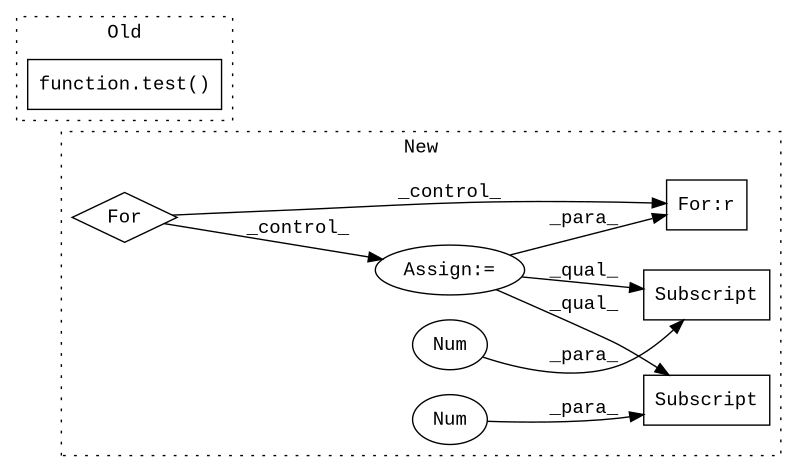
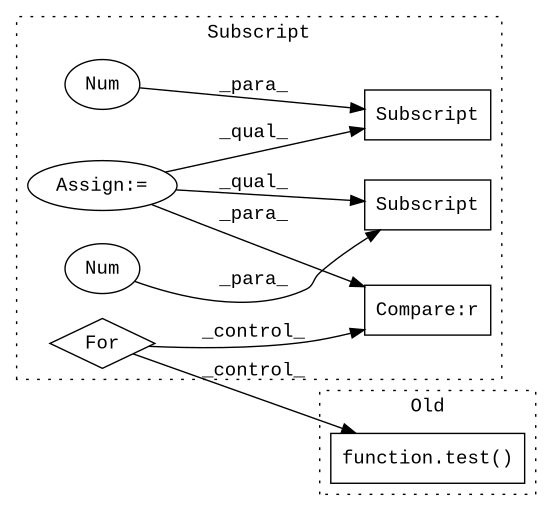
cluster "New": label "New" -> "Subscript"
node "For:r": label "For:r" -> "Compare:r"
edge "For" -> "Assign:=": now "For" -> "function.test()"
